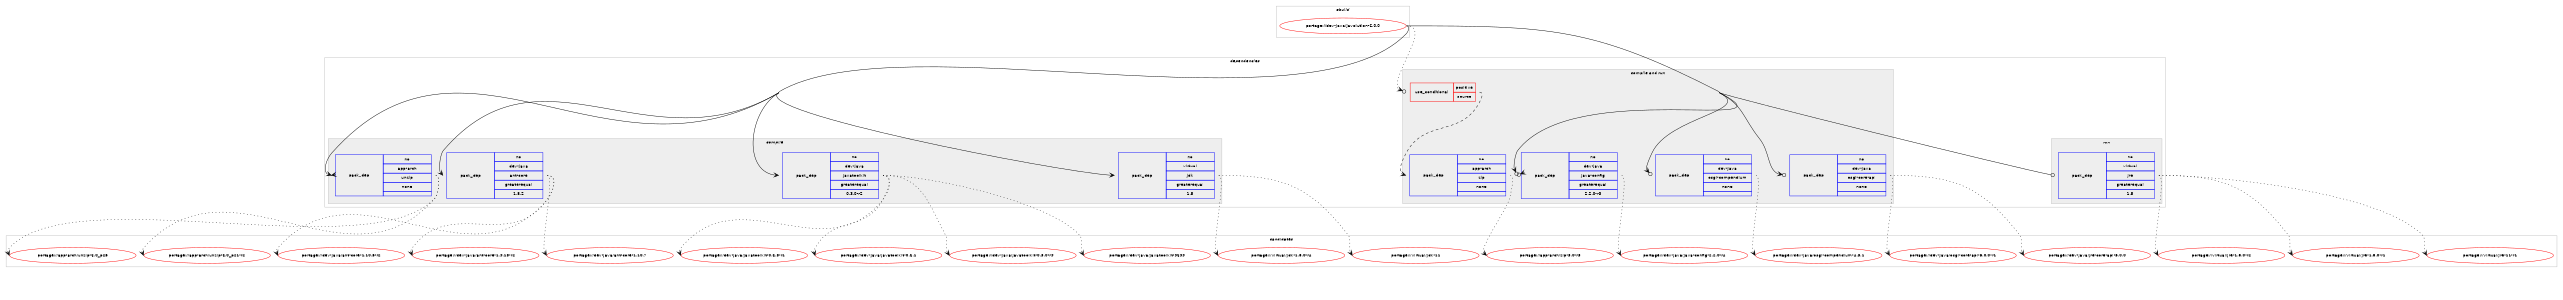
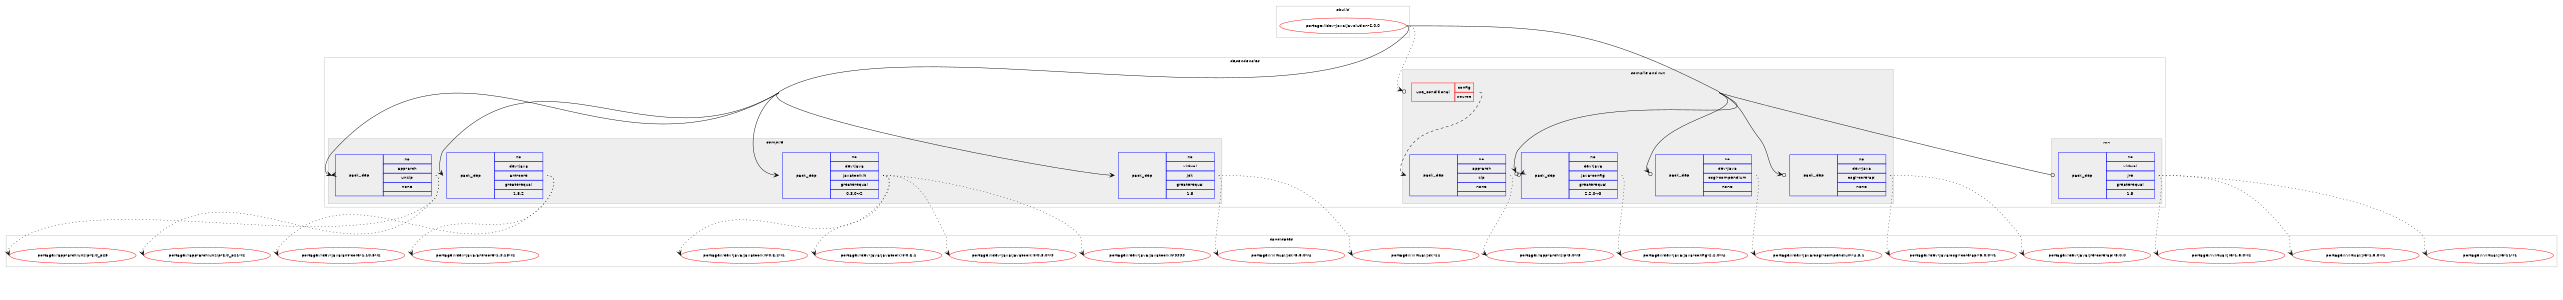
node "use_conditional": text "positive" -> "config"
node "portage://dev-java/ant-core-1.10.7": removed
node "portage://dev-java/javatoolkit-0.6.3-r1": label "portage://dev-java/javatoolkit-0.6.3-r1" -> "portage://dev-java/javatoolkit-0.6.2-r1"
node "portage://dev-java/javatoolkit-9699": label "portage://dev-java/javatoolkit-9699" -> "portage://dev-java/javatoolkit-9999"
node "portage://virtual/jdk-1.8.0-r4": label "portage://virtual/jdk-1.8.0-r4" -> "portage://virtual/jdk-5.8.0-r4"
